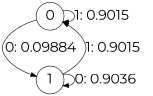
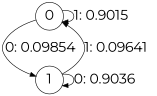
edge "0" -> "1": label "0: 0.09884  " -> "0: 0.09854  "
edge "1" -> "0": label "1: 0.9015   " -> "1: 0.09641  "
